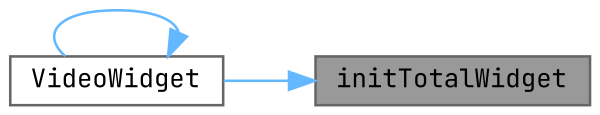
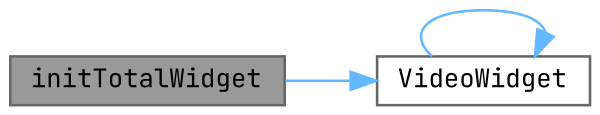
edge "VideoWidget" -> "initTotalWidget": reversed
